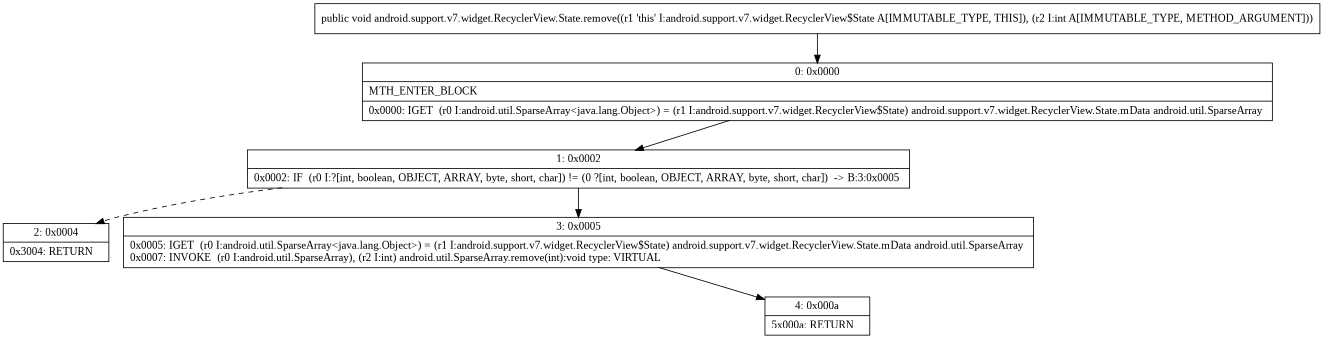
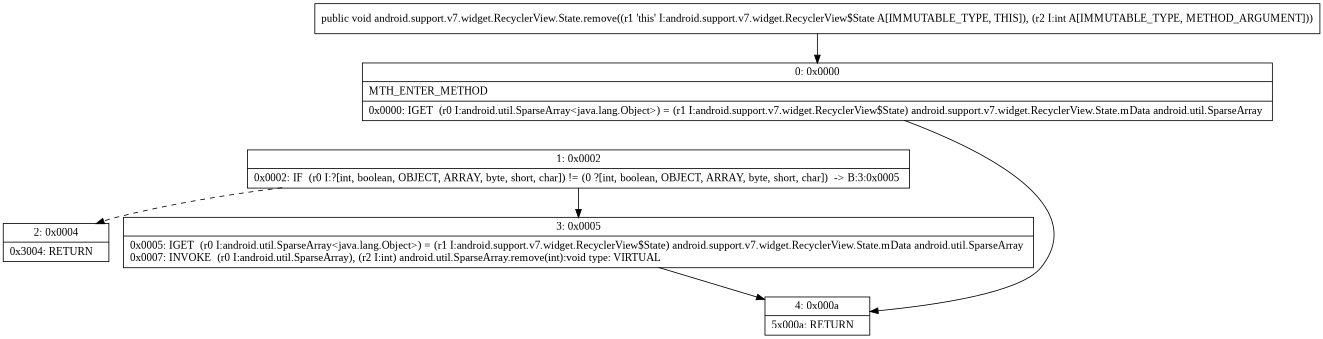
node "0: 0x0000": text "MTH_ENTER_BLOCK" -> "MTH_ENTER_METHOD"
edge "0: 0x0000" -> "1: 0x0002": now "0: 0x0000" -> "4: 0x000a"
